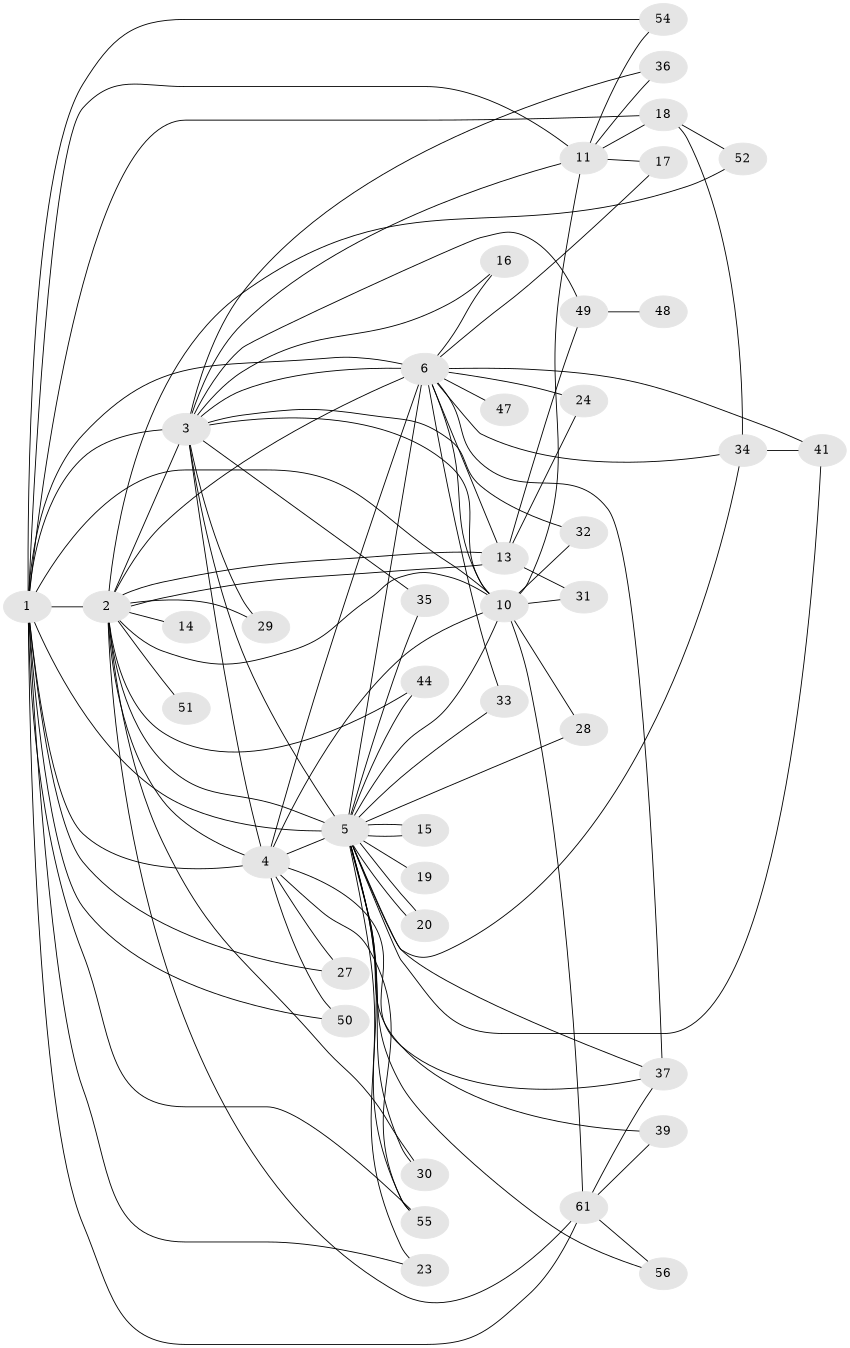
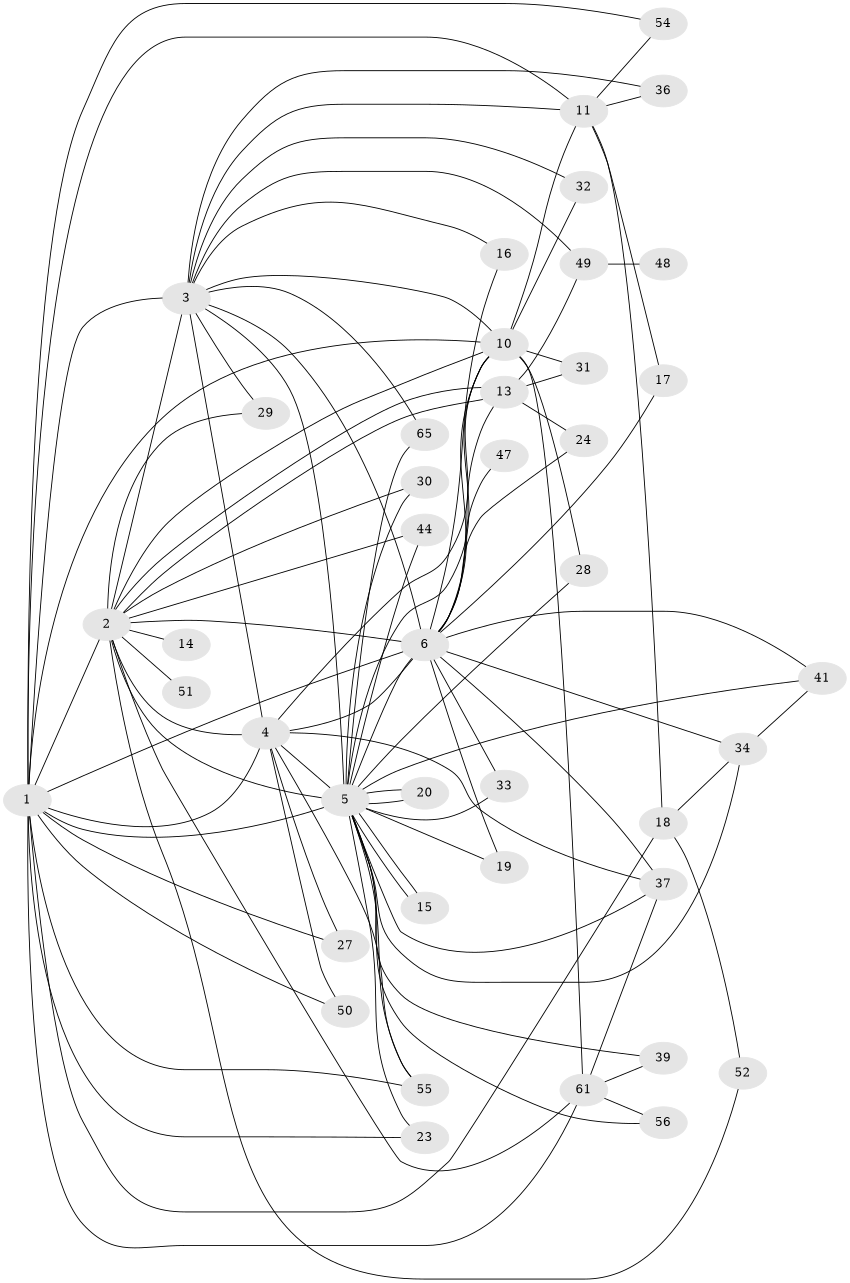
node "35": label "35" -> "65"
edge "6" -- "19": added
